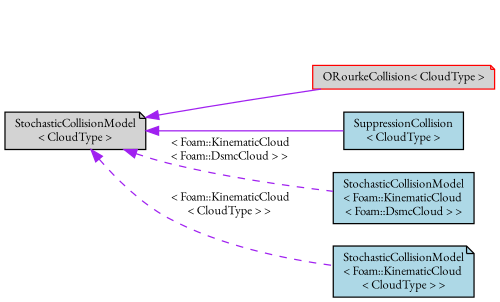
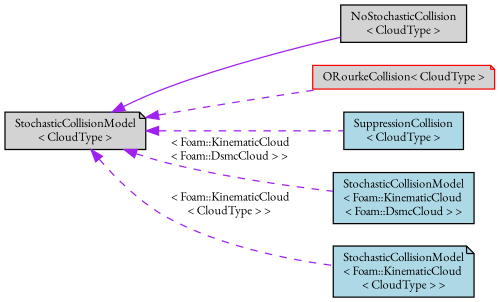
node "NoStochasticCollision < CloudType >": added
edge "ORourkeCollision< CloudType >" -> "StochasticCollisionModel < CloudType >": style solid -> dashed
edge "SuppressionCollision < CloudType >" -> "StochasticCollisionModel < CloudType >": style solid -> dashed
